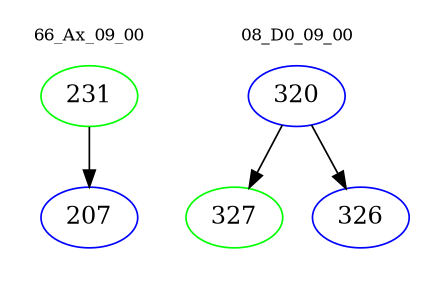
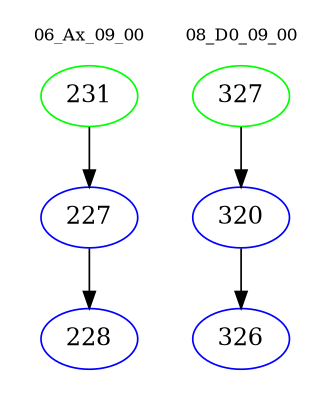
cluster "66_Ax_09_00": label "66_Ax_09_00" -> "06_Ax_09_00"
edge "320" -> "327": reversed
node "207": label "207" -> "227"
node "228": added
